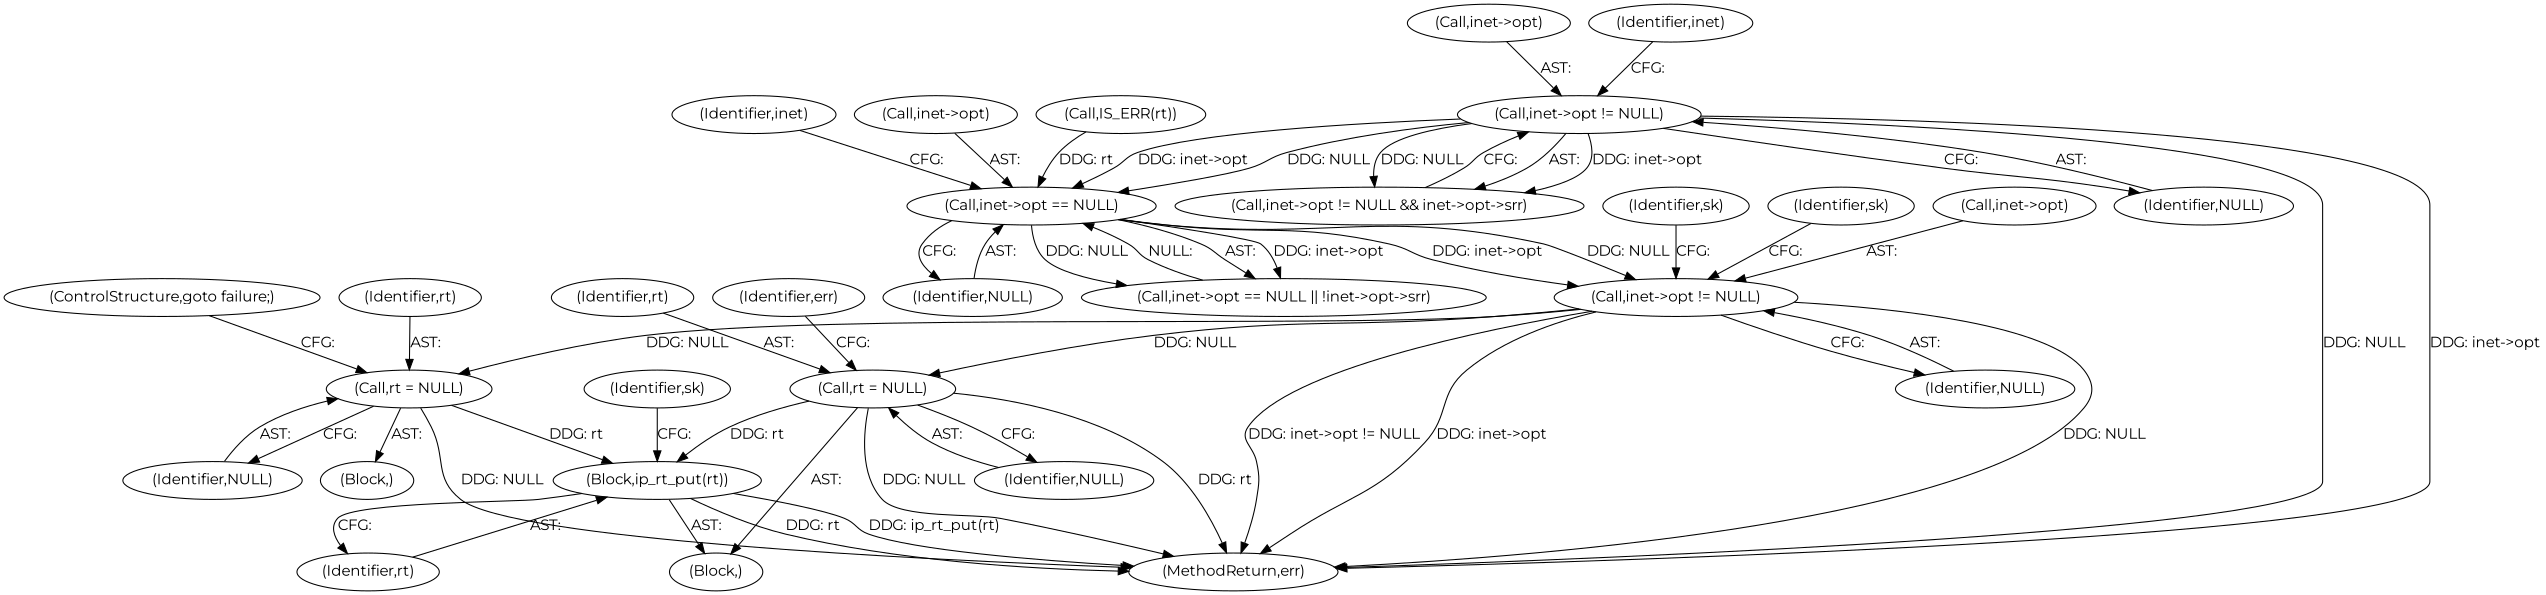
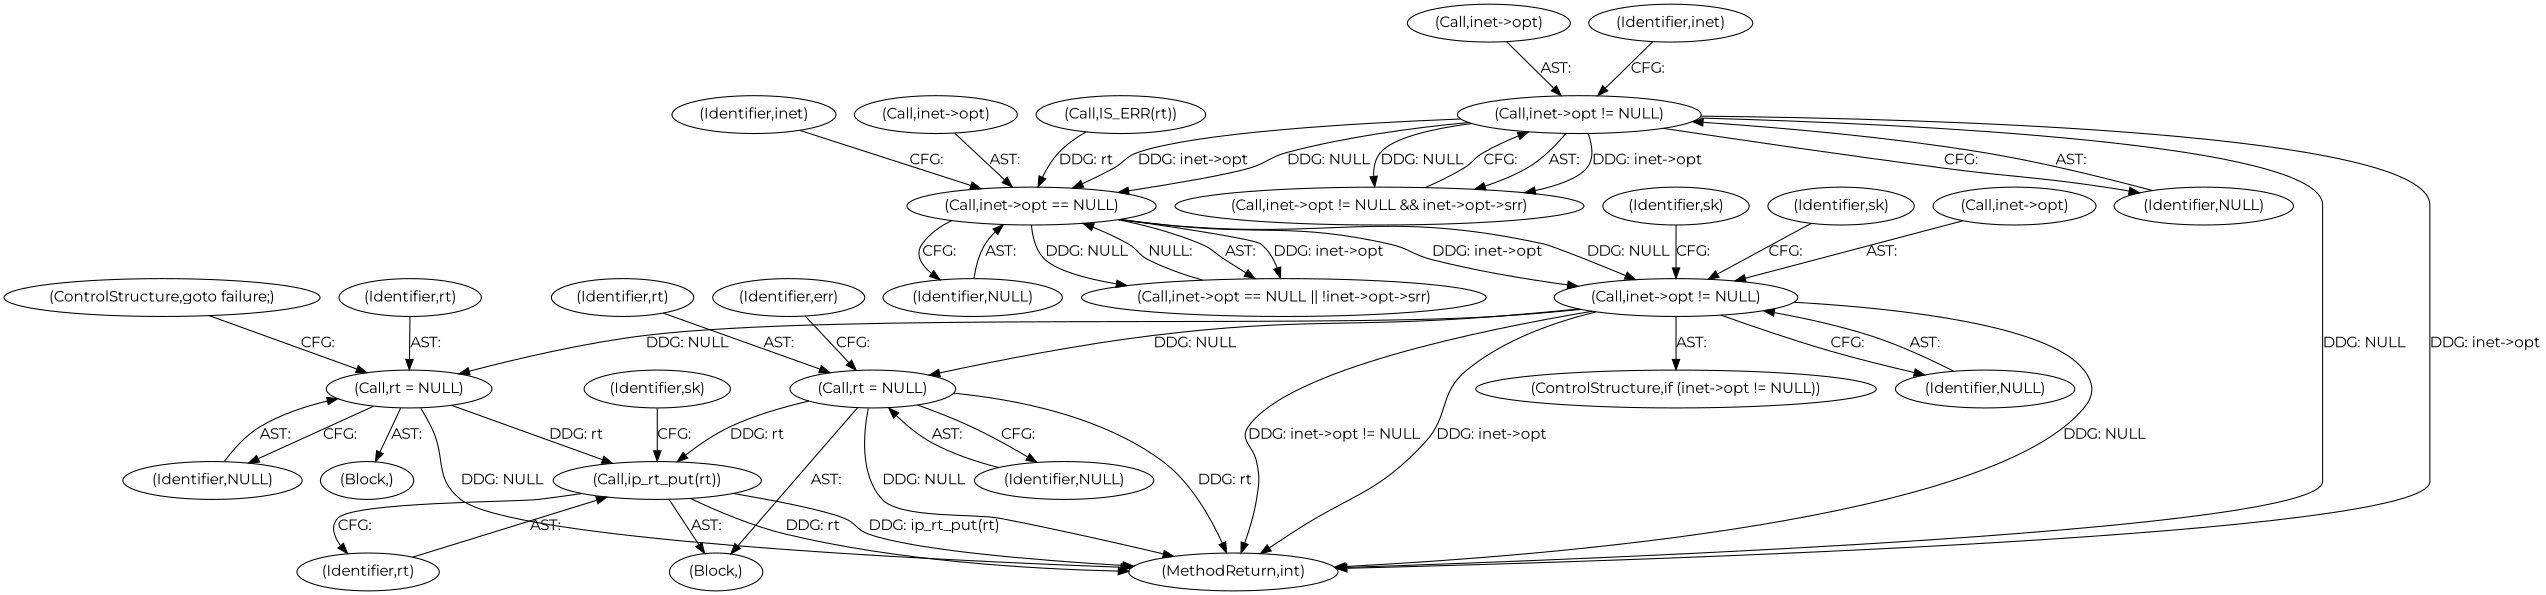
node "(ControlStructure,if (inet->opt != NULL))": added
node "(Block,ip_rt_put(rt))": label "(Block,ip_rt_put(rt))" -> "(Call,ip_rt_put(rt))"
node "(MethodReturn,err)": label "(MethodReturn,err)" -> "(MethodReturn,int)"
